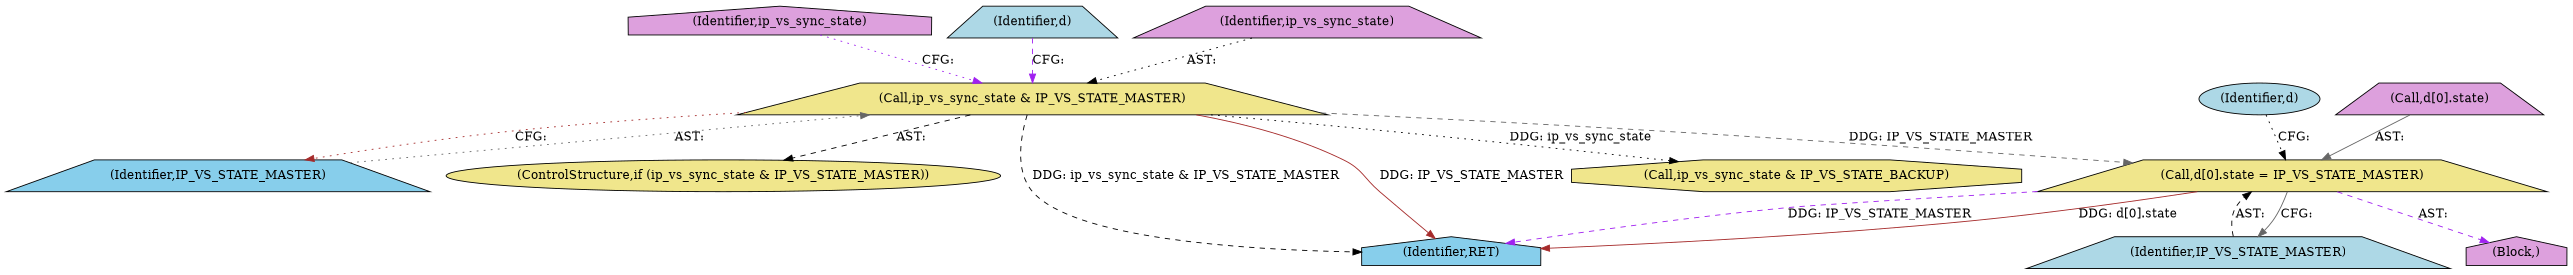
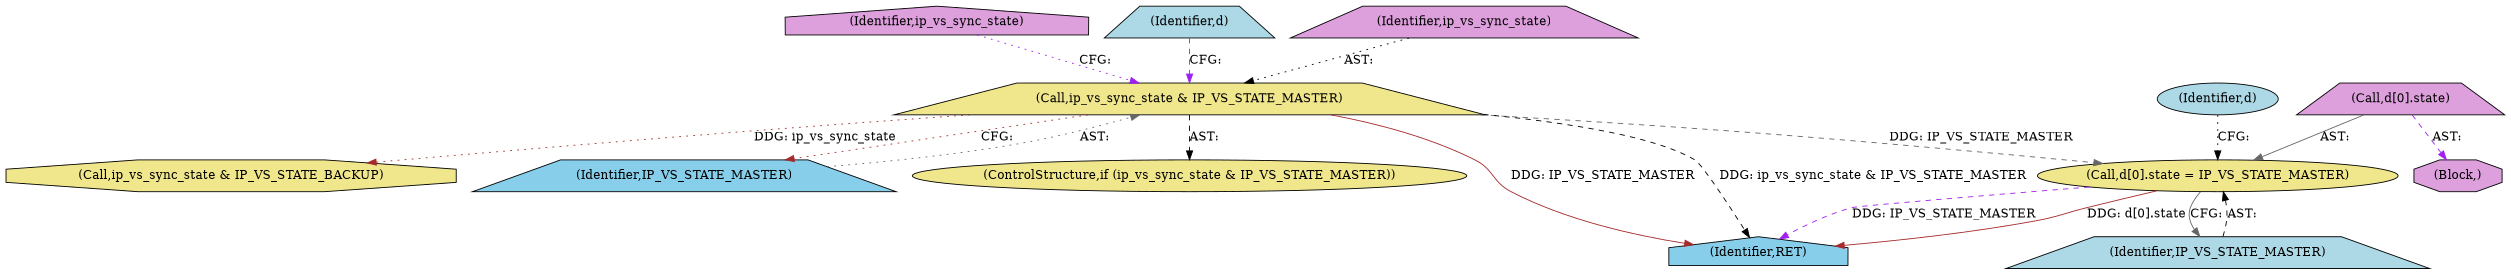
edge "(Call,ip_vs_sync_state & IP_VS_STATE_MASTER)" -> "(Call,ip_vs_sync_state & IP_VS_STATE_BACKUP)": color black -> brown
node "(Call,d[0].state = IP_VS_STATE_MASTER)": shape trapezium -> ellipse
edge "(Call,d[0].state = IP_VS_STATE_MASTER)" -> "(Block,)": now "(Call,d[0].state)" -> "(Block,)"
node "(Block,)": shape house -> octagon
